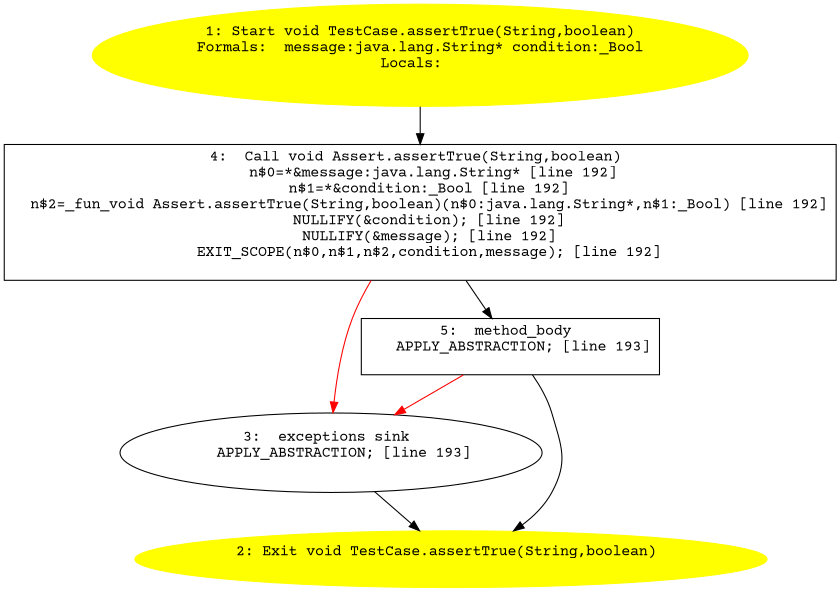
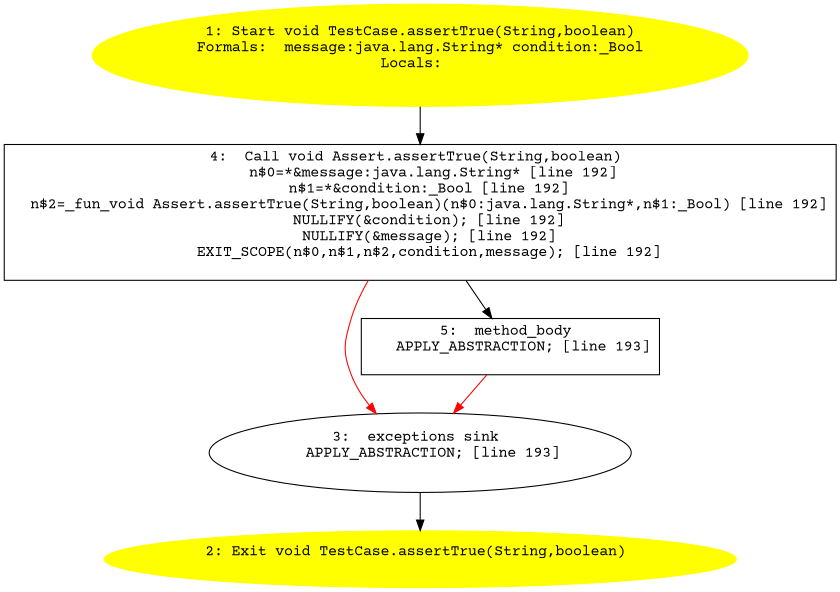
edge "5:  method_body APPLY_ABSTRACTION; [line 193]" -> "2: Exit void TestCase.assertTrue(String,boolean)": removed
